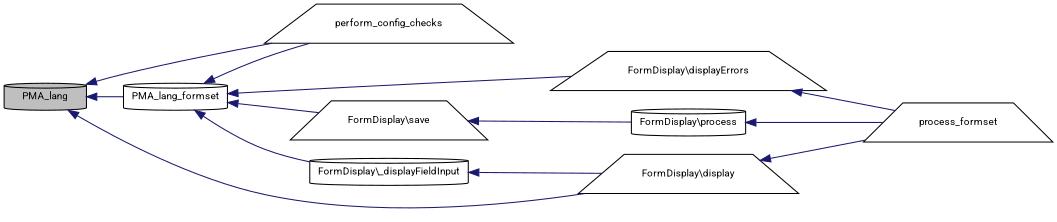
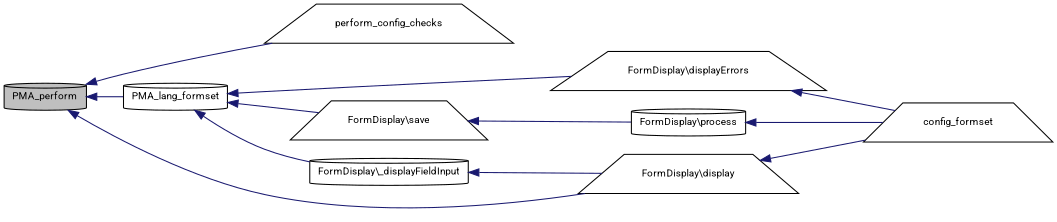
edge "perform_config_checks" -> "PMA_lang_formset": removed
node "PMA_lang": label "PMA_lang" -> "PMA_perform"
node "process_formset": label "process_formset" -> "config_formset"
